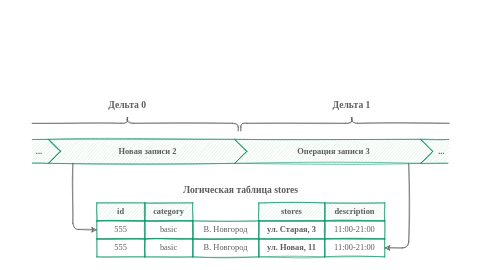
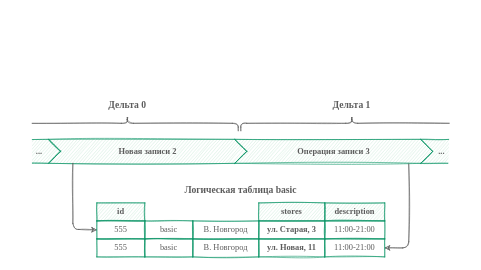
node "Логическая таблица stores": label "Логическая таблица stores" -> "Логическая таблица basic"
node "category": removed
